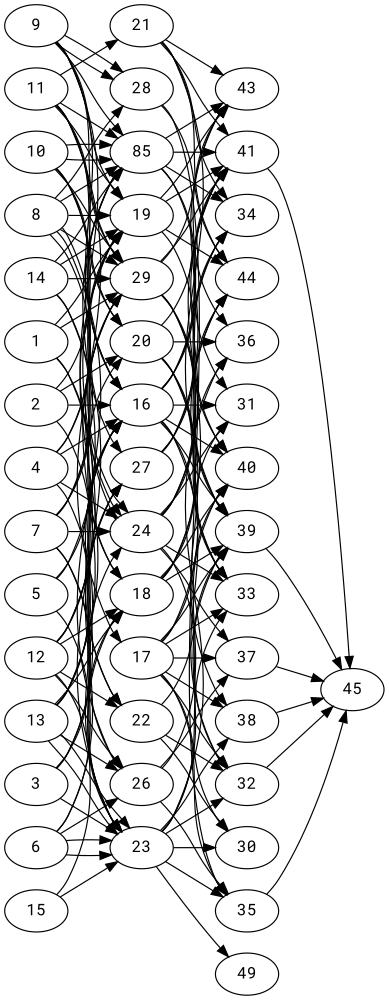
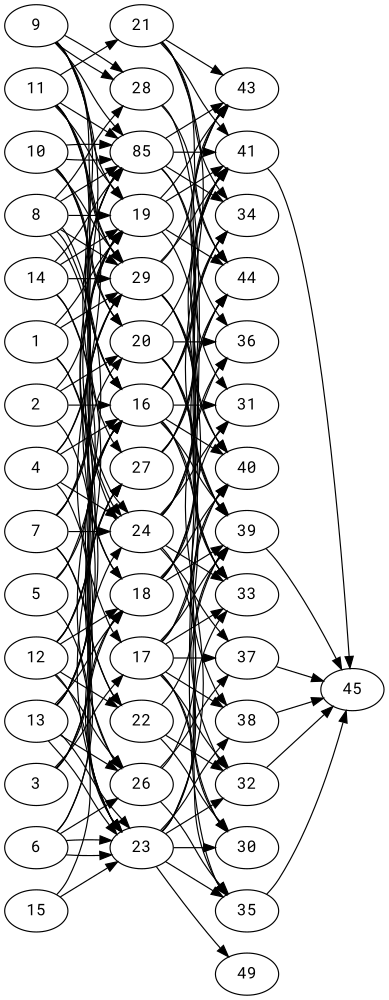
edge "24" -> "32": now "24" -> "30"
edge "3" -> "23": now "3" -> "17"
